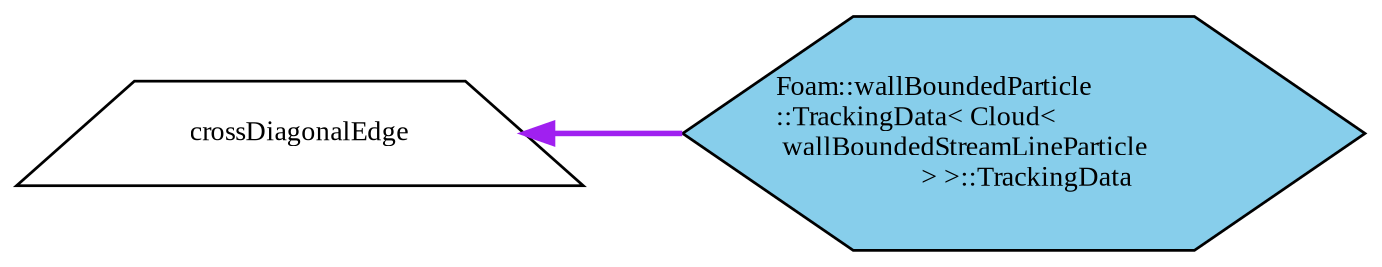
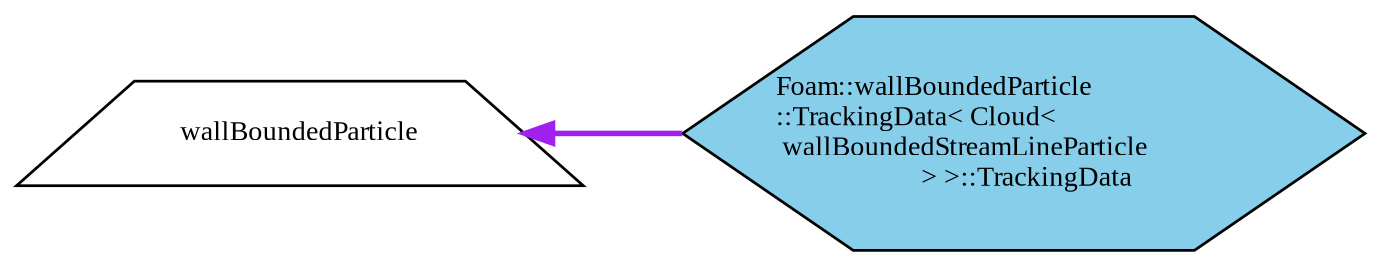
node "crossDiagonalEdge": label "crossDiagonalEdge" -> "wallBoundedParticle"
